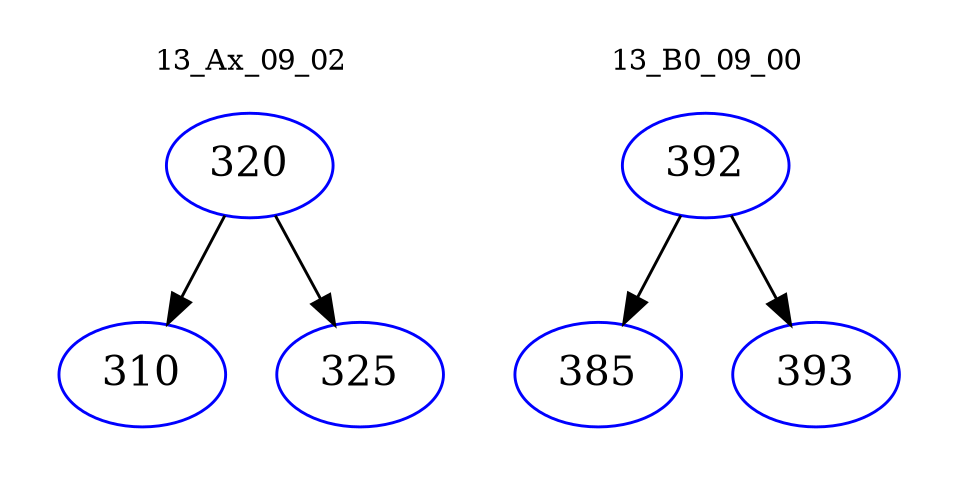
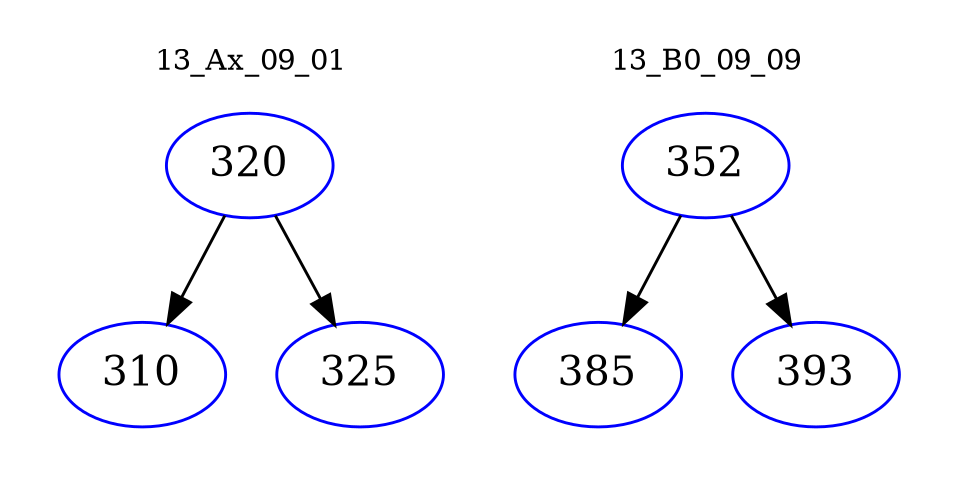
cluster "13_Ax_09_02": label "13_Ax_09_02" -> "13_Ax_09_01"
cluster "13_B0_09_00": label "13_B0_09_00" -> "13_B0_09_09"
node "392": label "392" -> "352"
